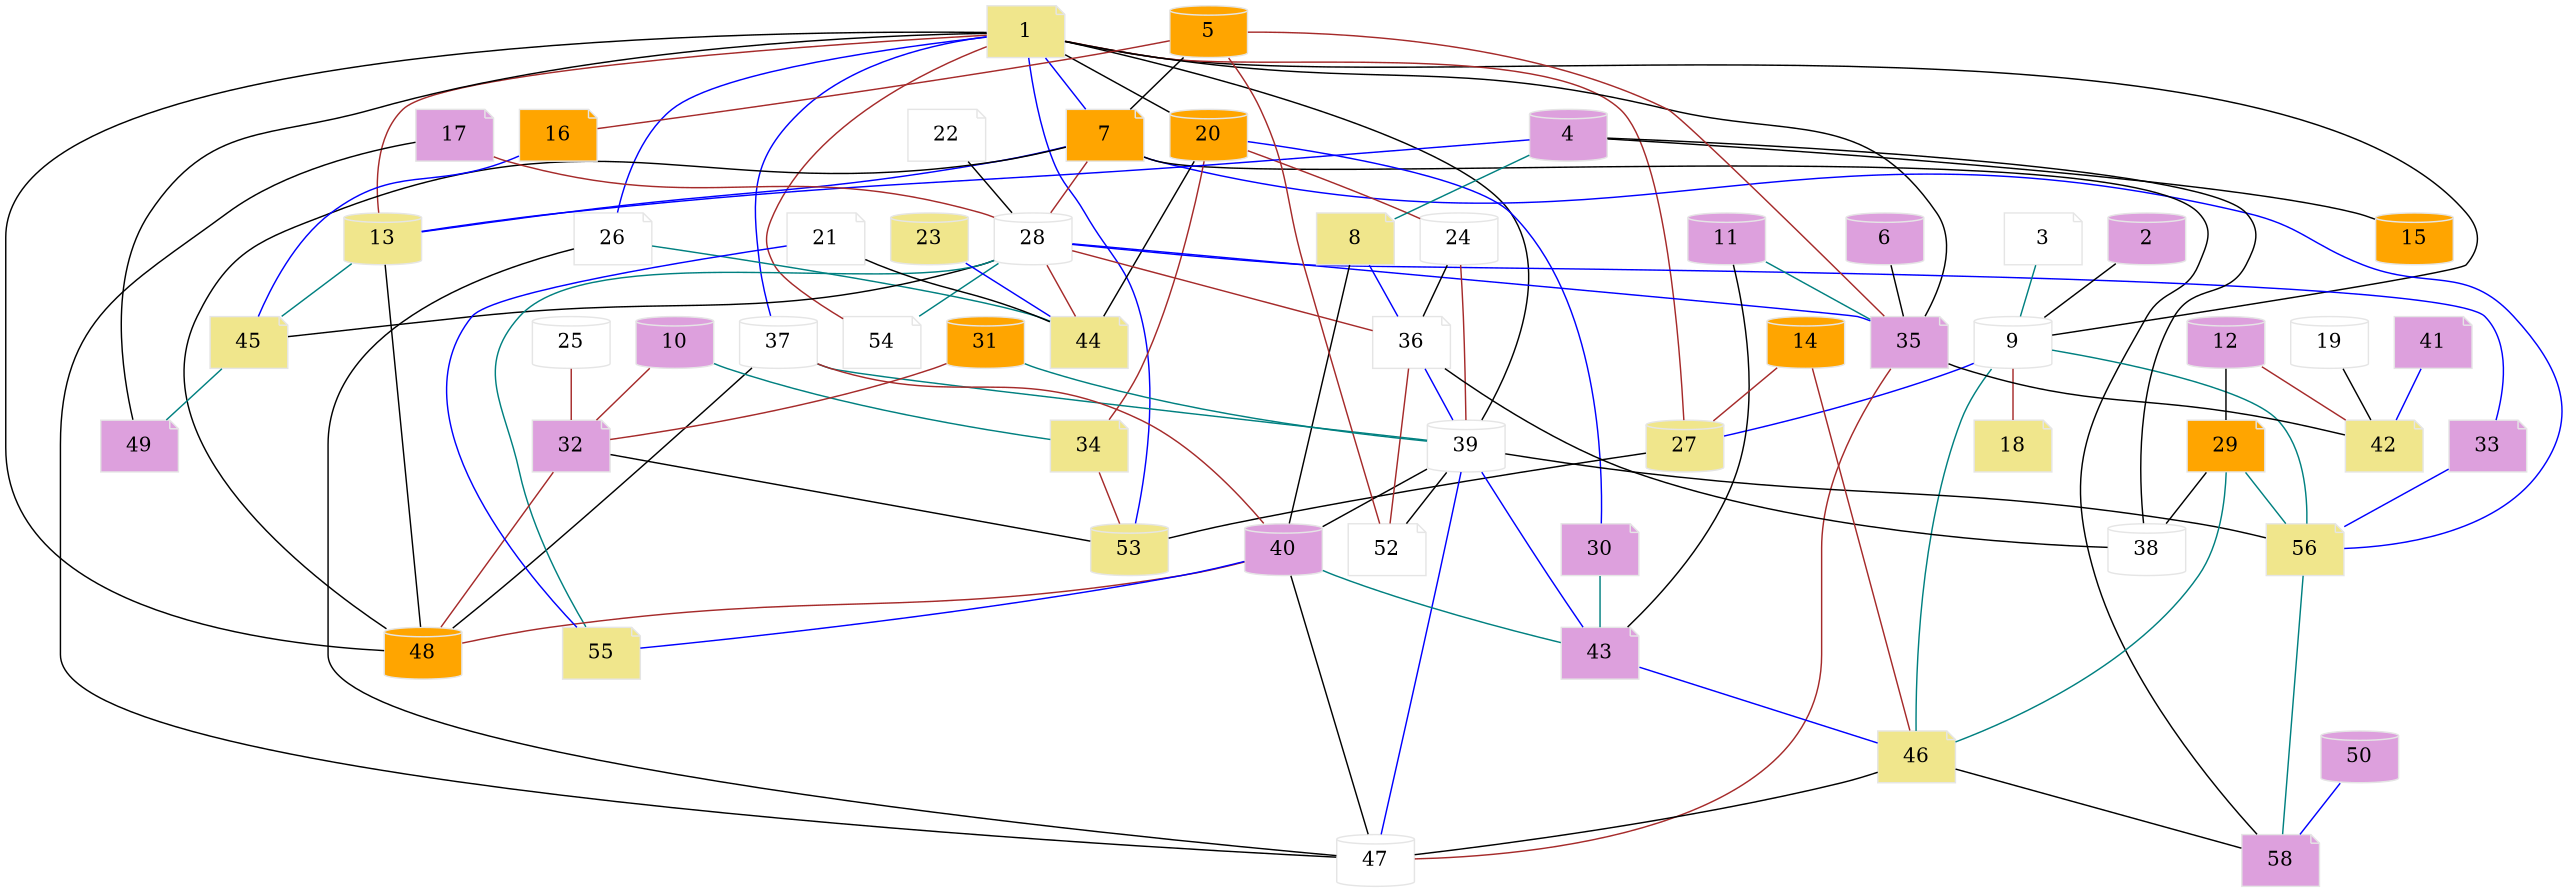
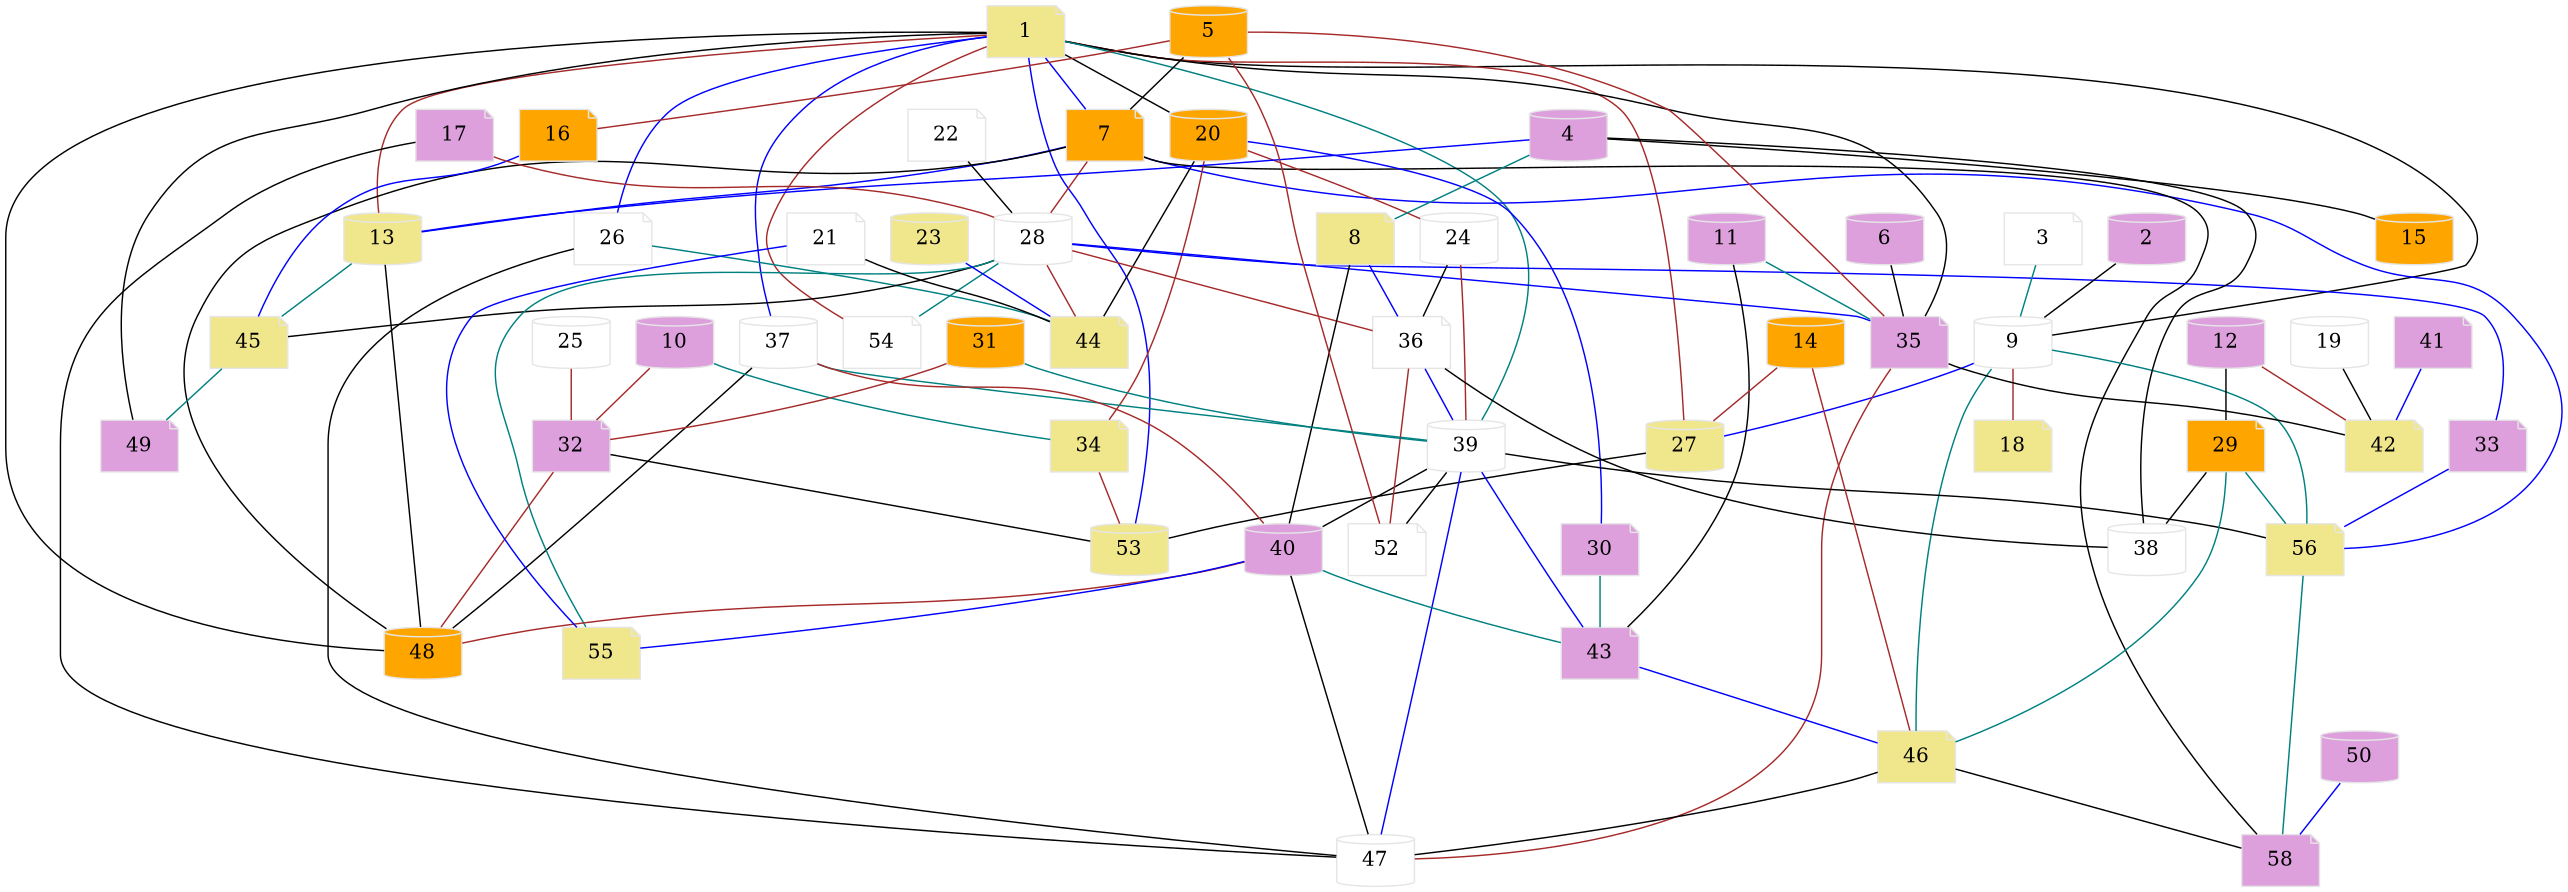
edge "1" -- "39": color black -> teal
